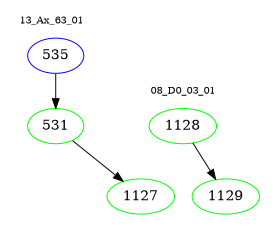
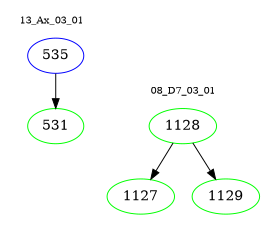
cluster "13_Ax_63_01": label "13_Ax_63_01" -> "13_Ax_03_01"
cluster "08_D0_03_01": label "08_D0_03_01" -> "08_D7_03_01"
edge "531" -> "1127": now "1128" -> "1127"
